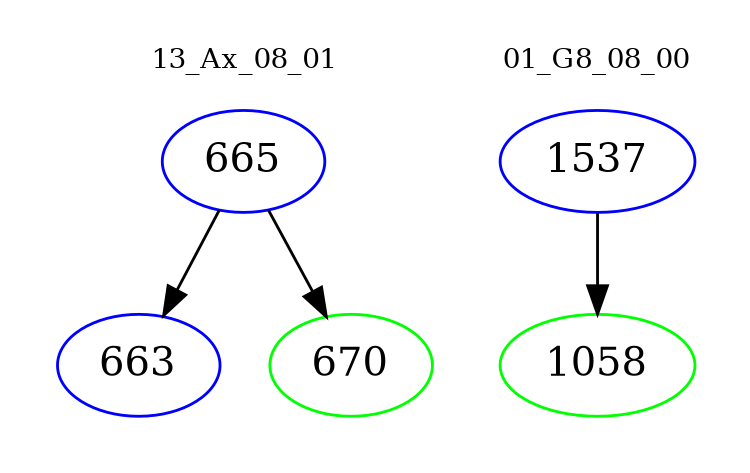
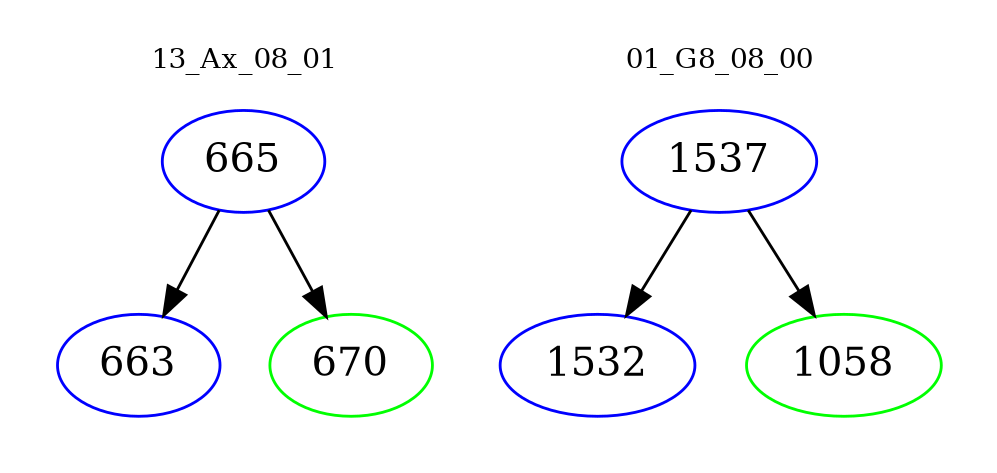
node "1532": added
